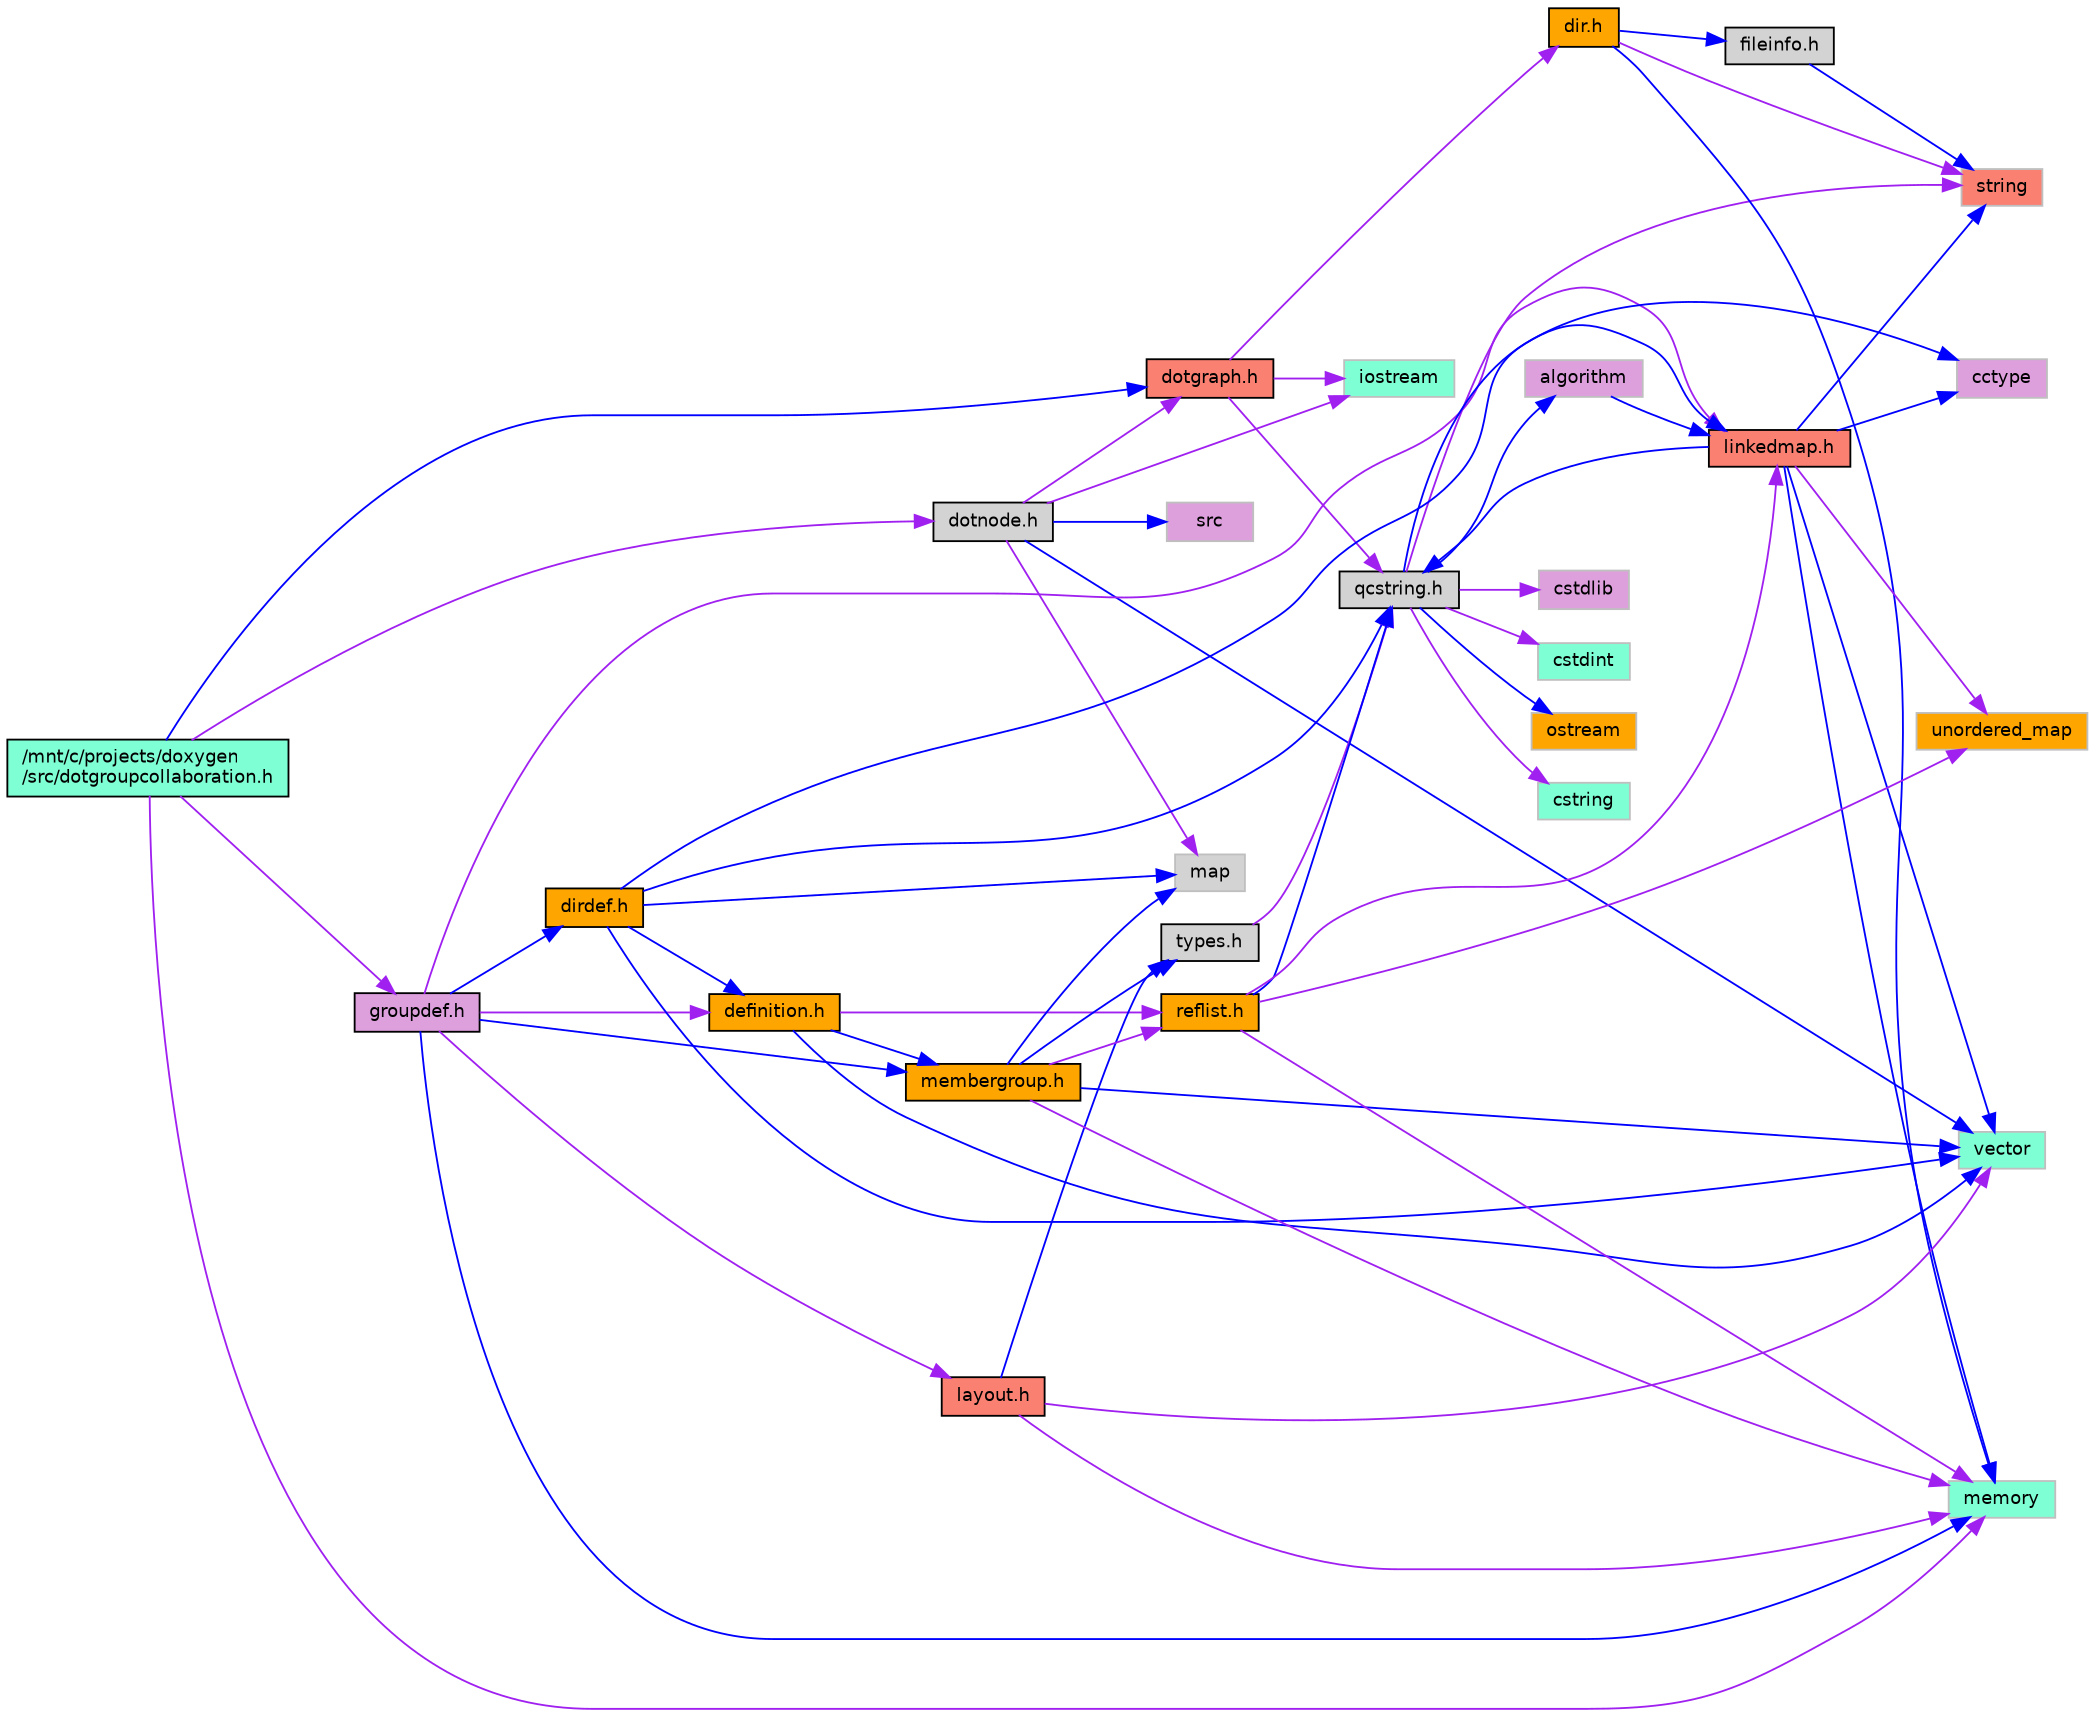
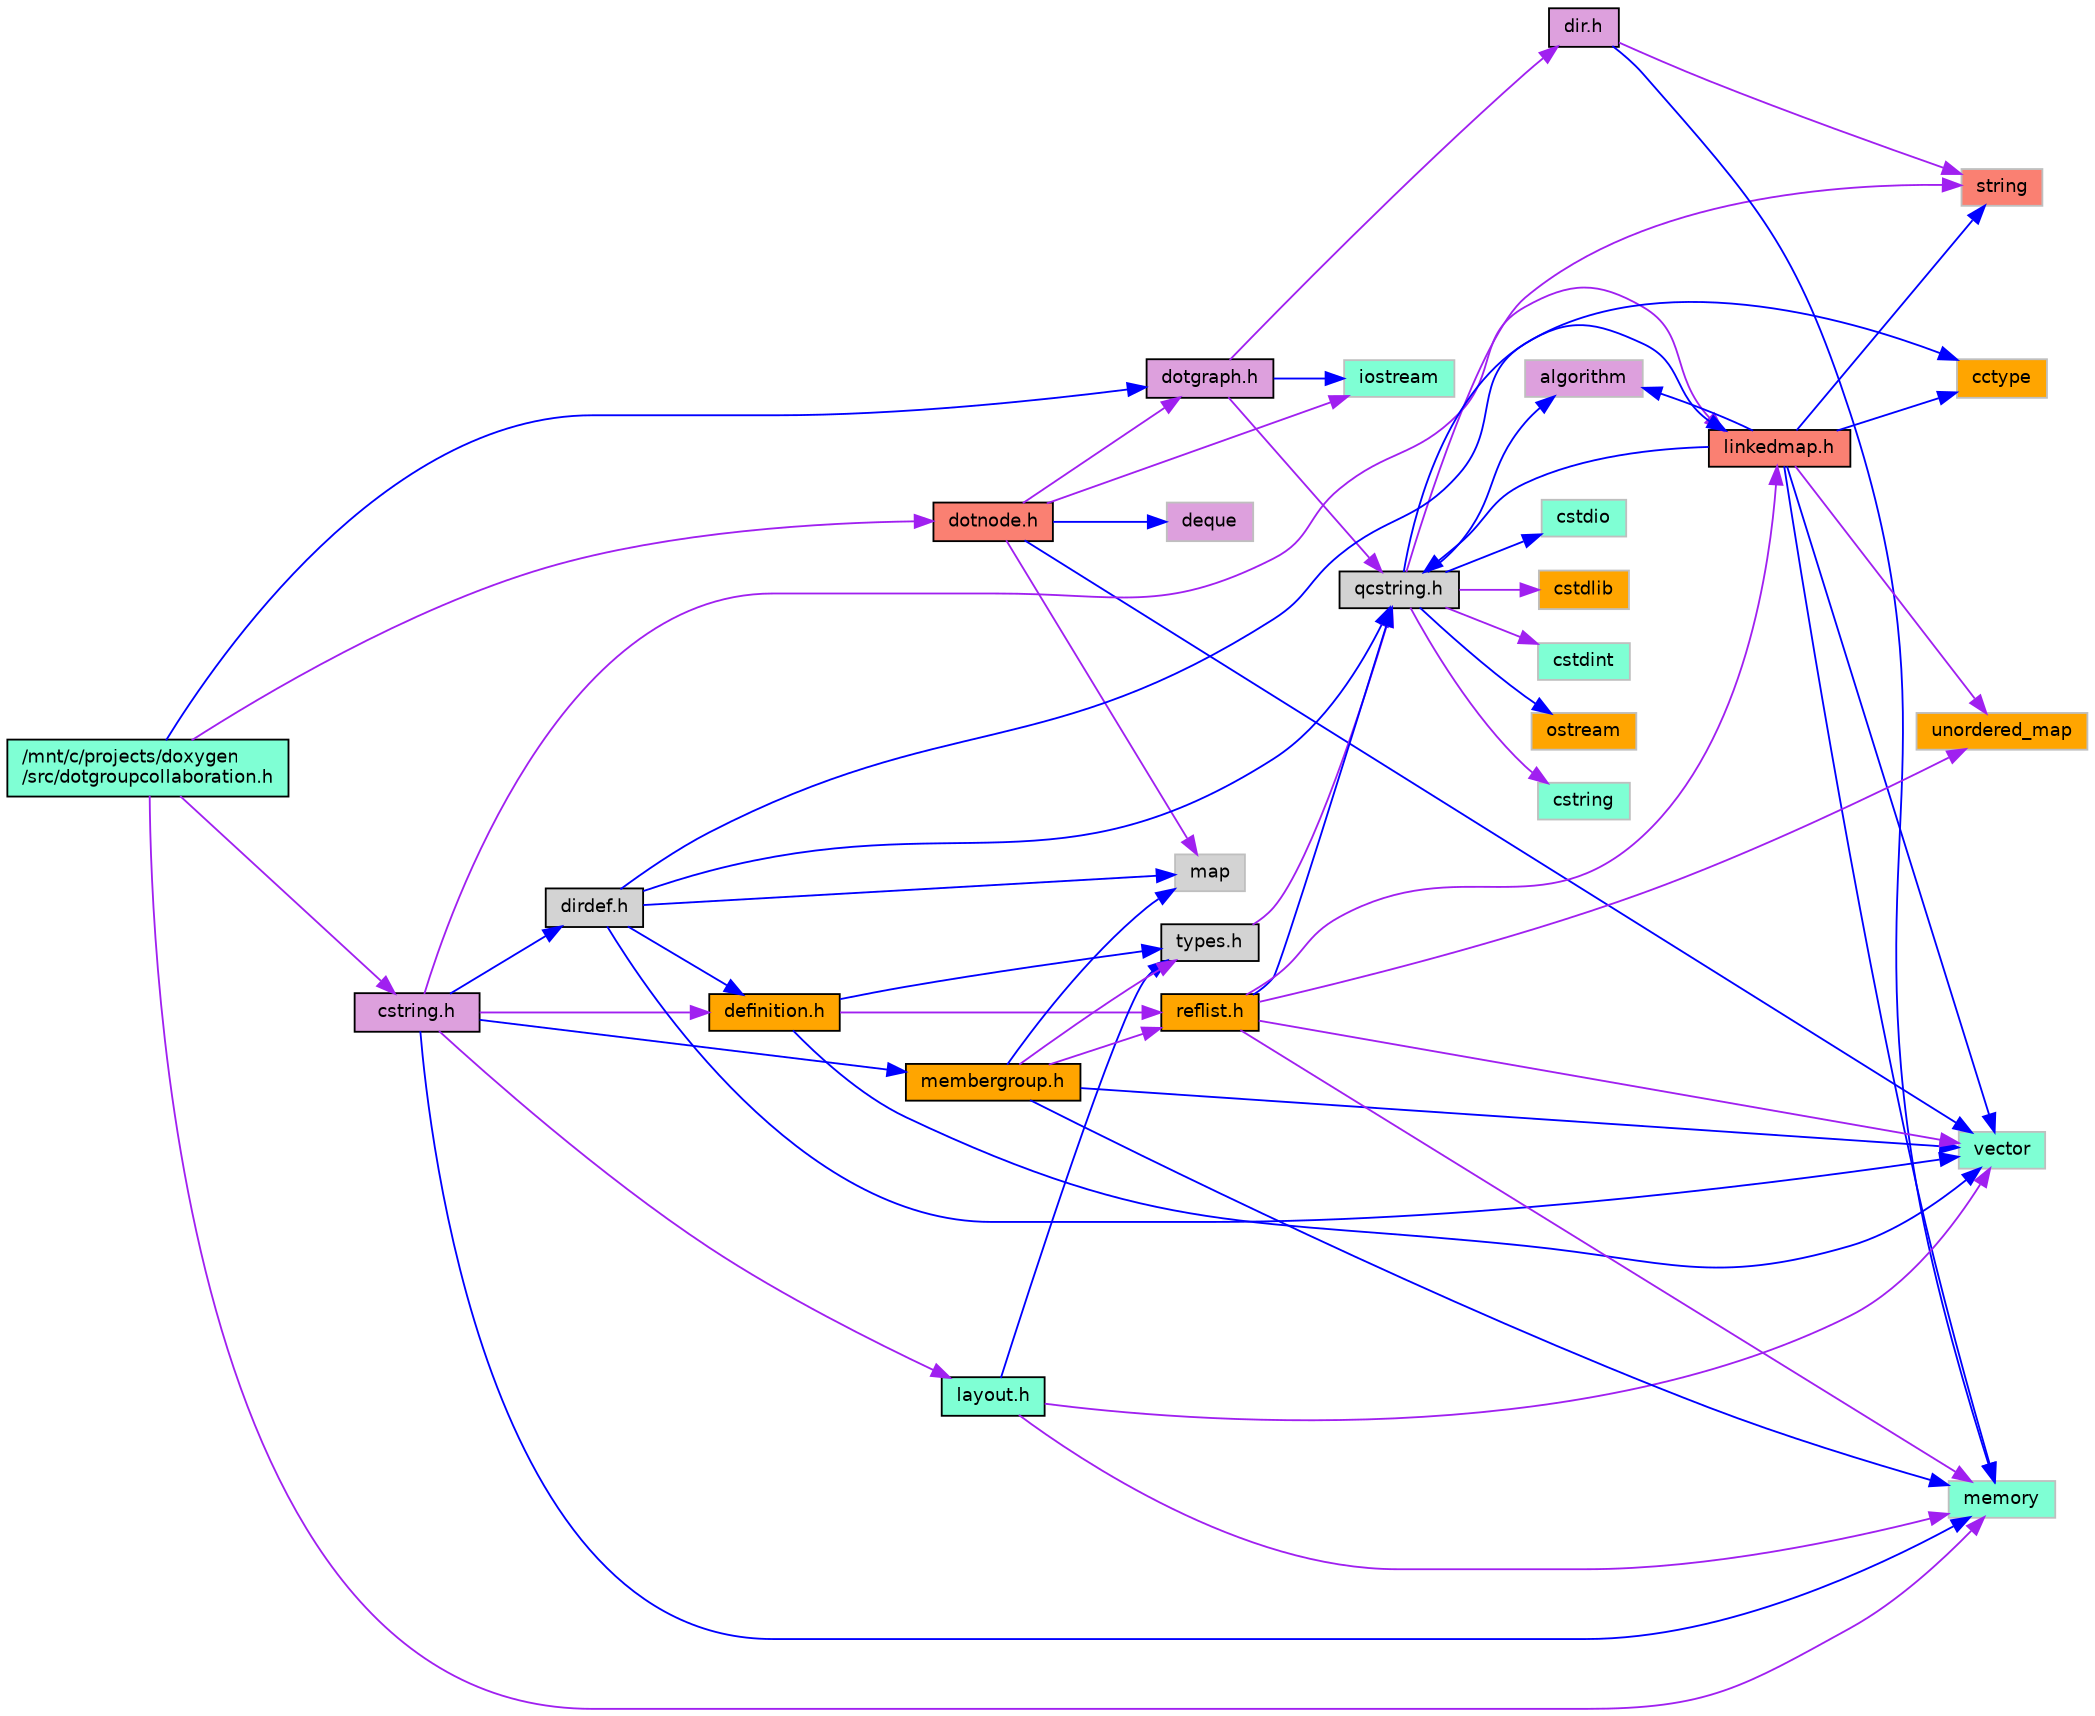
node "dir.h": fillcolor orange -> plum
node "fileinfo.h": removed
node "dotgraph.h": fillcolor salmon -> plum
edge "dotgraph.h" -> "iostream": color purple -> blue
node "cctype": fillcolor plum -> orange
edge "algorithm" -> "linkedmap.h": reversed
node "cstdio": added
node "dotnode.h": fillcolor lightgrey -> salmon
node "src": label "src" -> "deque"
node "cstdlib": fillcolor plum -> orange
node "dirdef.h": fillcolor orange -> lightgrey
node "groupdef.h": label "groupdef.h" -> "cstring.h"
edge "membergroup.h" -> "types.h": color blue -> purple
edge "definition.h" -> "membergroup.h": now "definition.h" -> "types.h"
edge "reflist.h" -> "vector": added
edge "membergroup.h" -> "memory": color purple -> blue
node "layout.h": fillcolor salmon -> aquamarine
